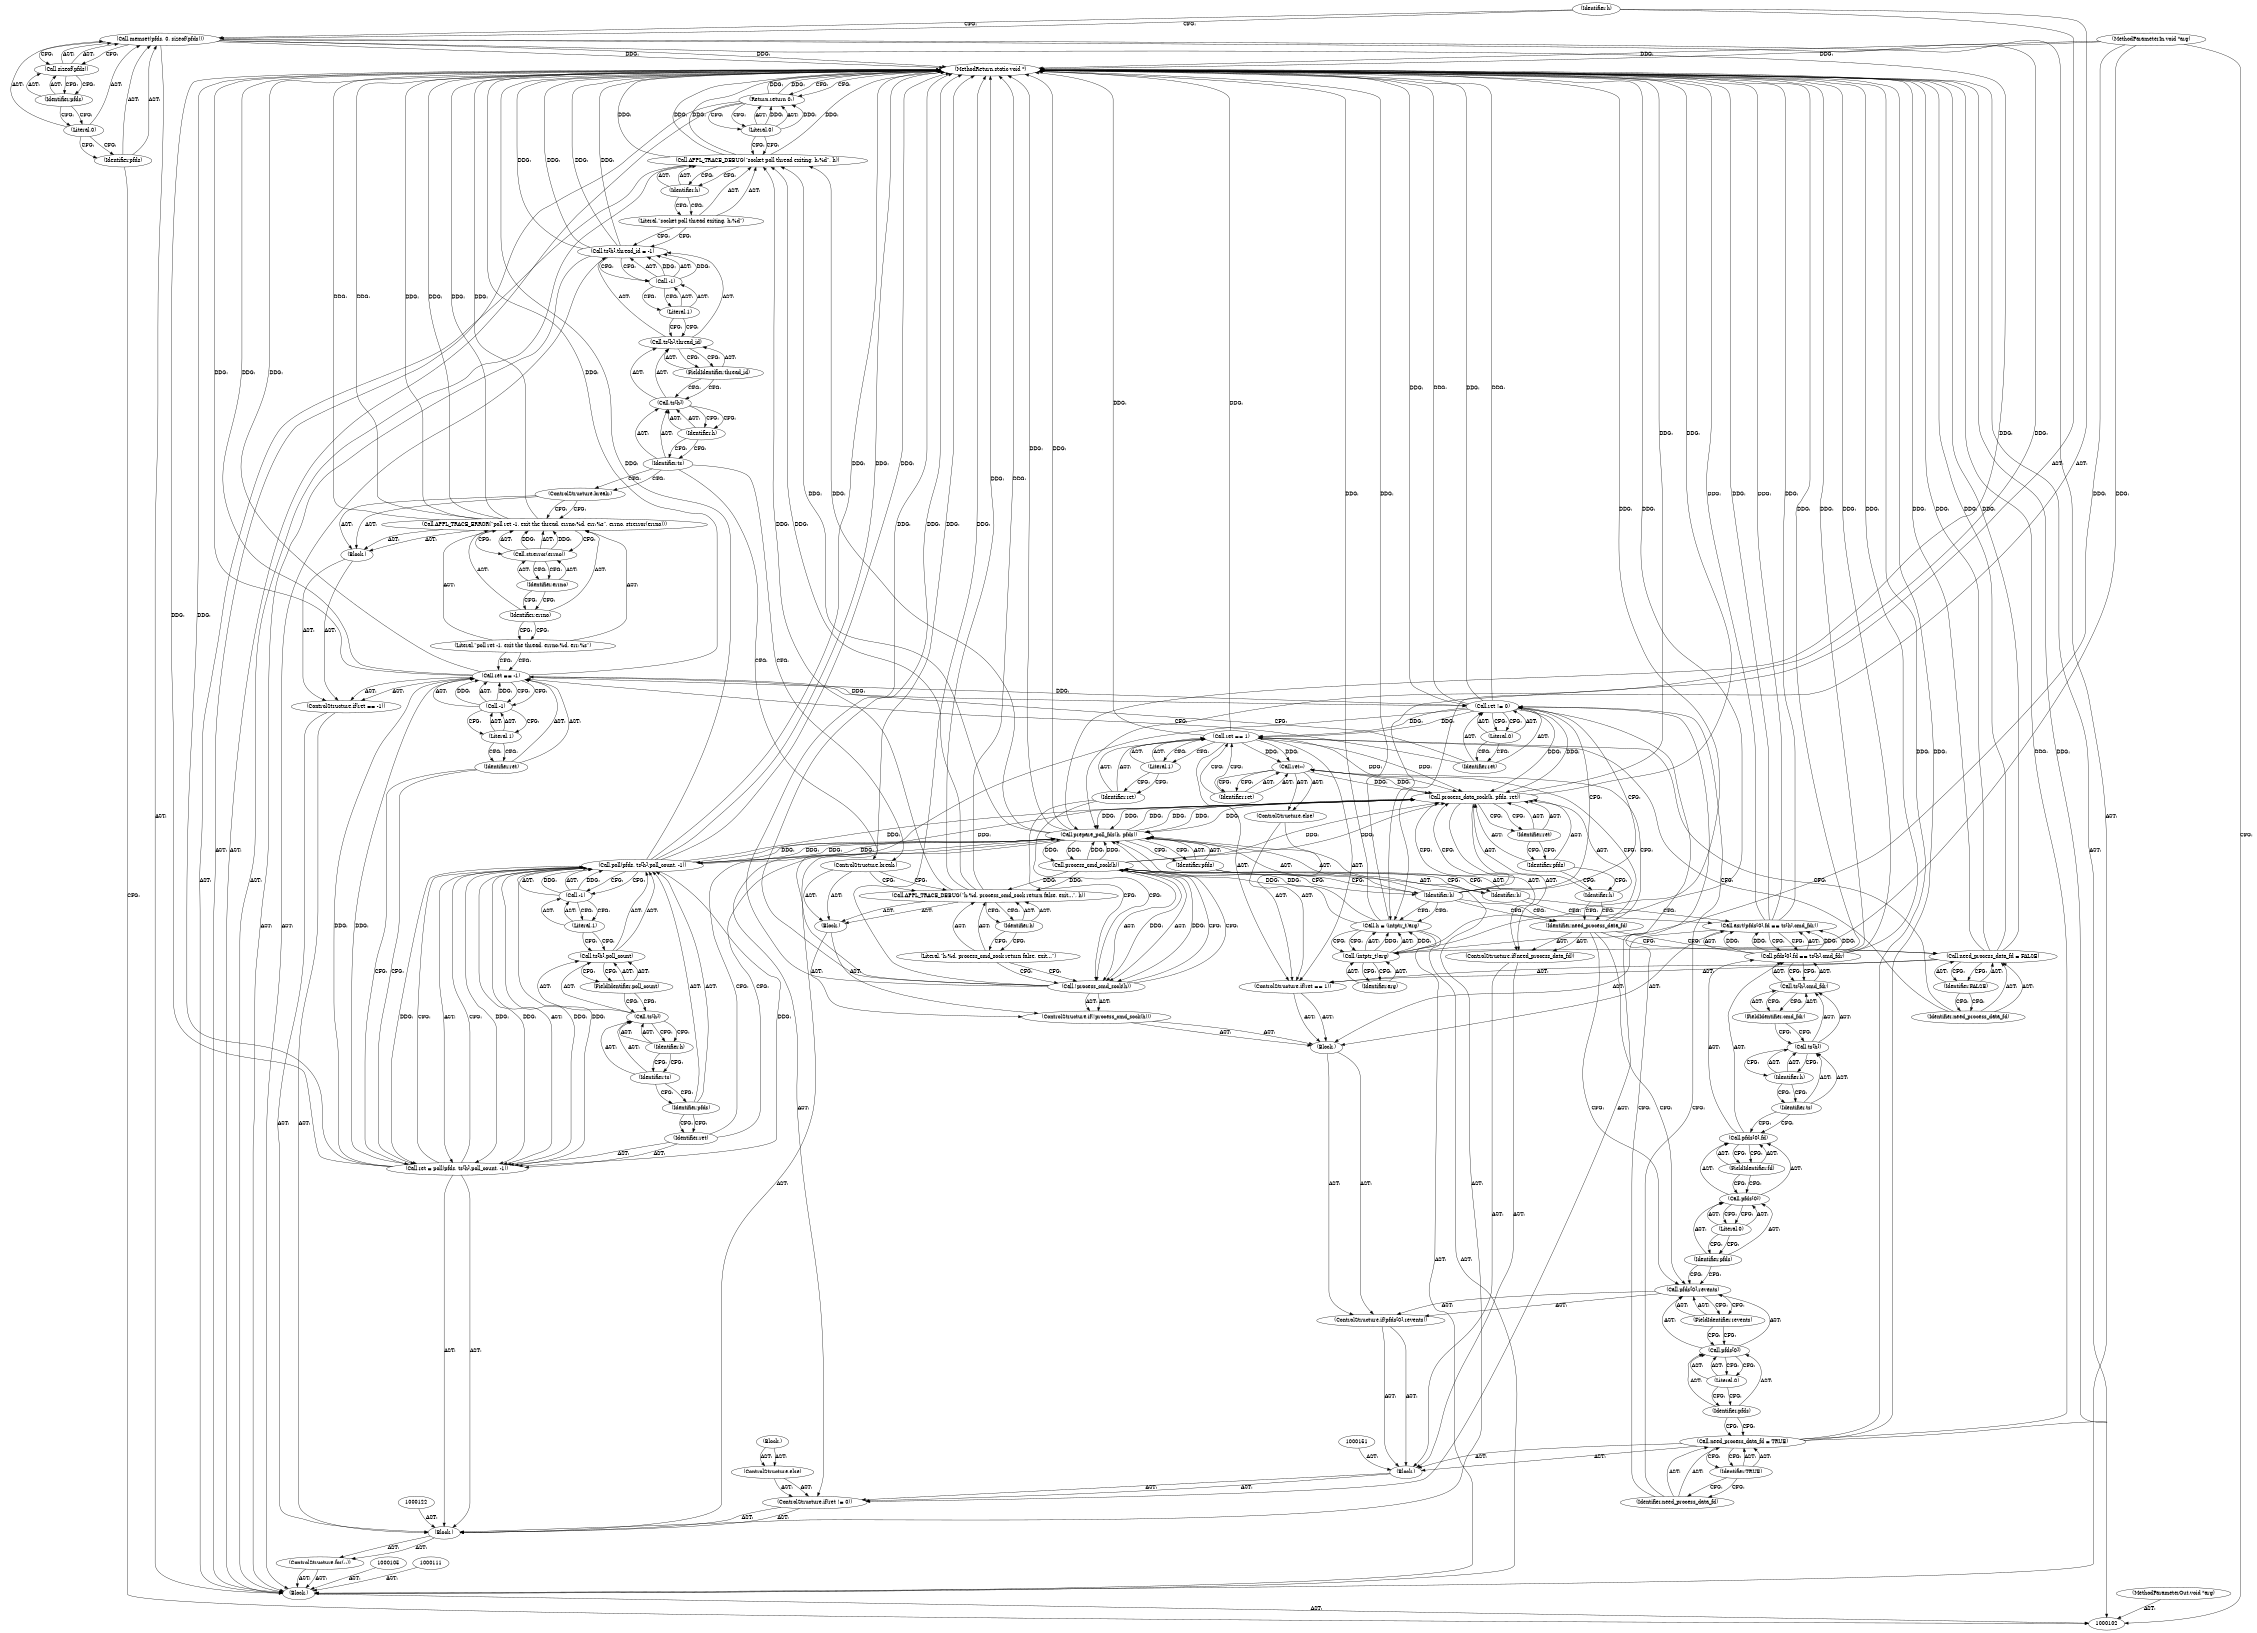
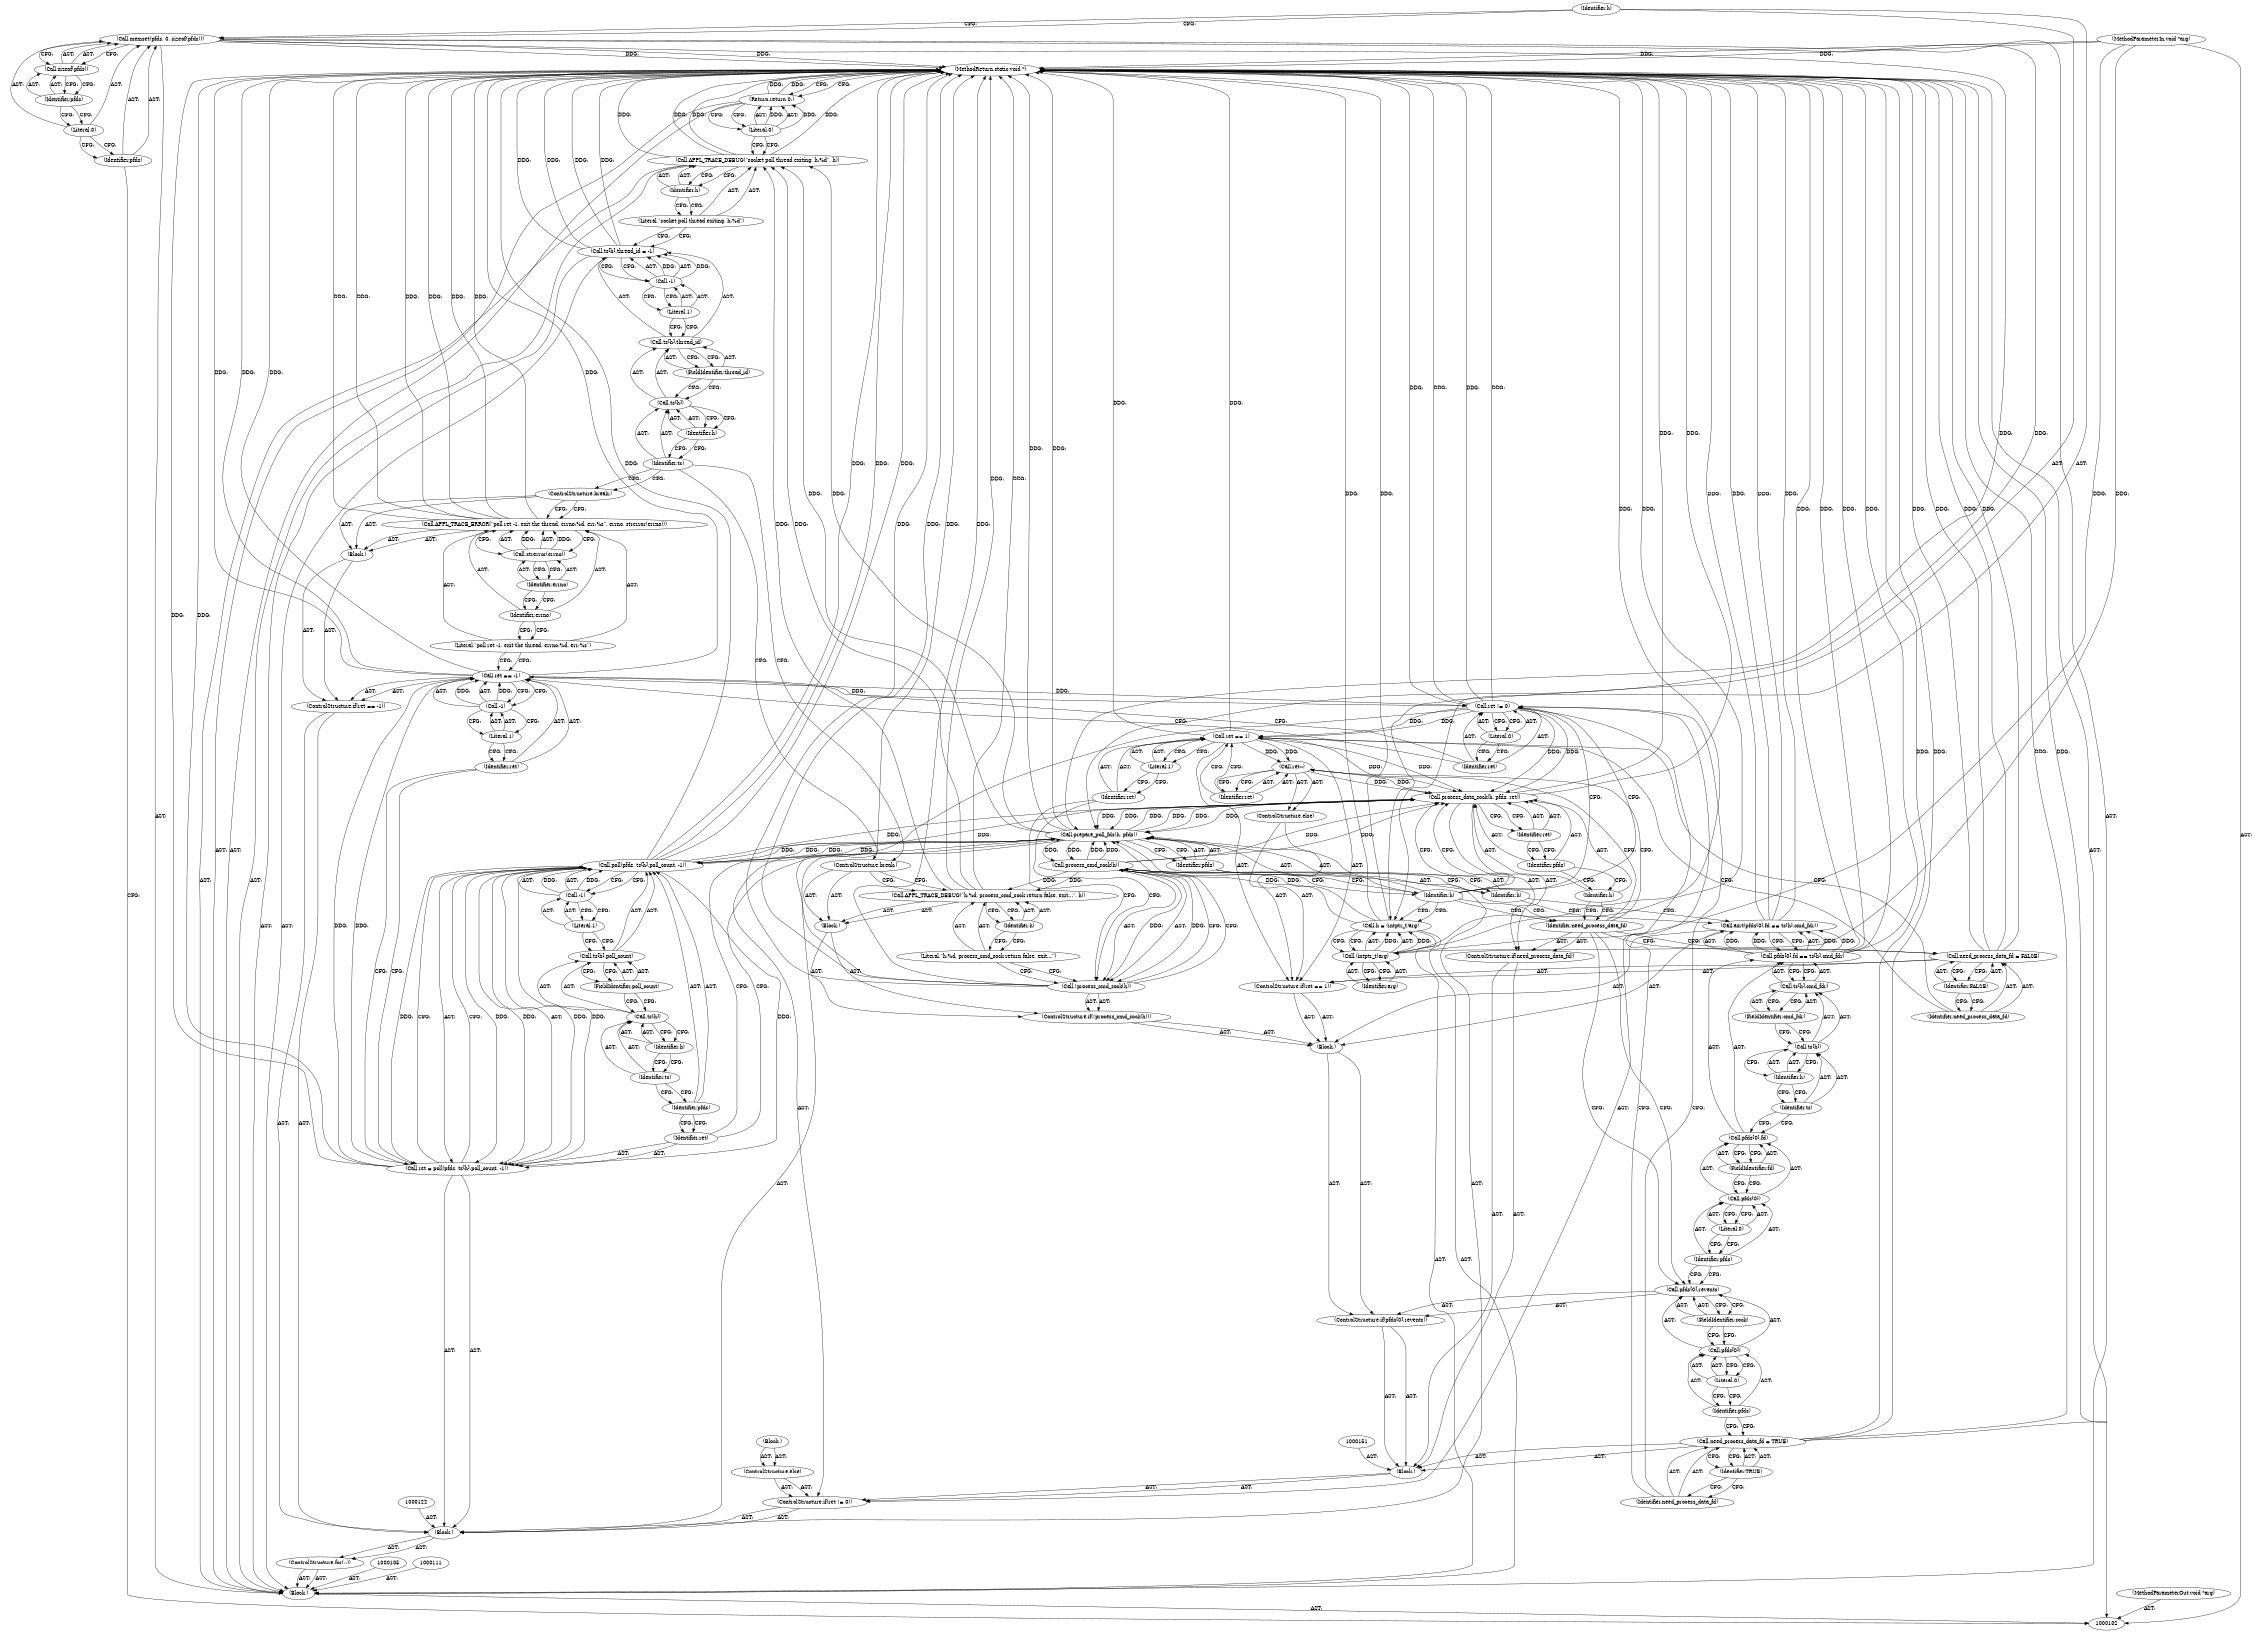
edge "(MethodParameterIn,void *arg)" -> "1000102": label "CFG: " -> "AST: "
node "(FieldIdentifier,revents)": label "(FieldIdentifier,revents)" -> "(FieldIdentifier,sock)"
